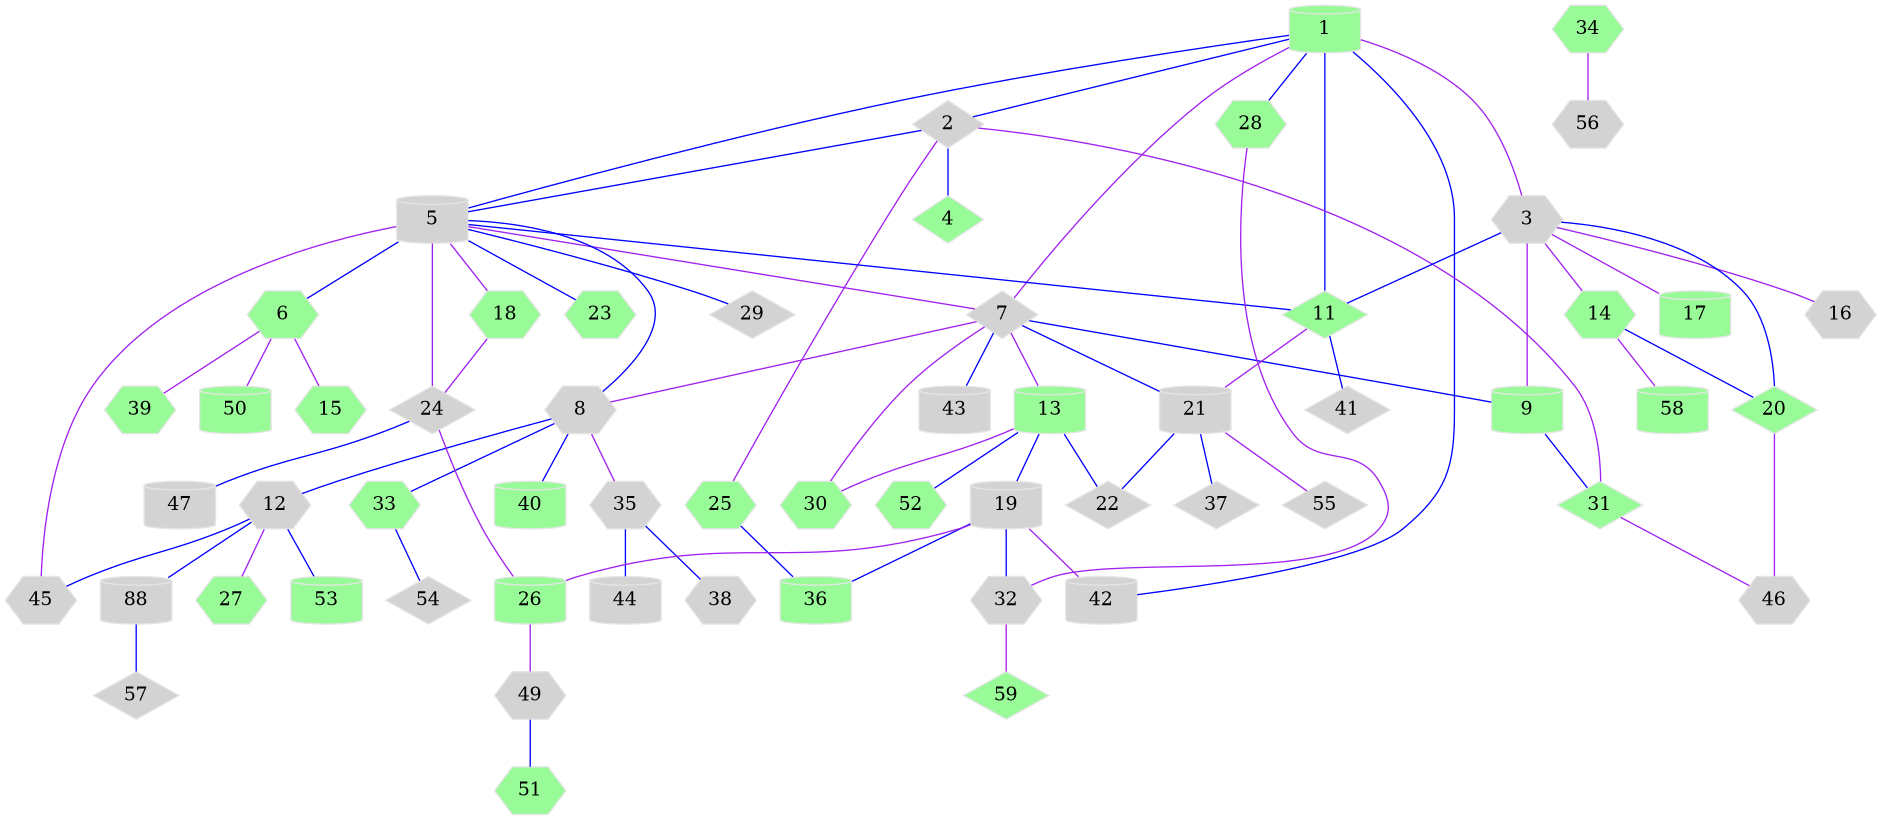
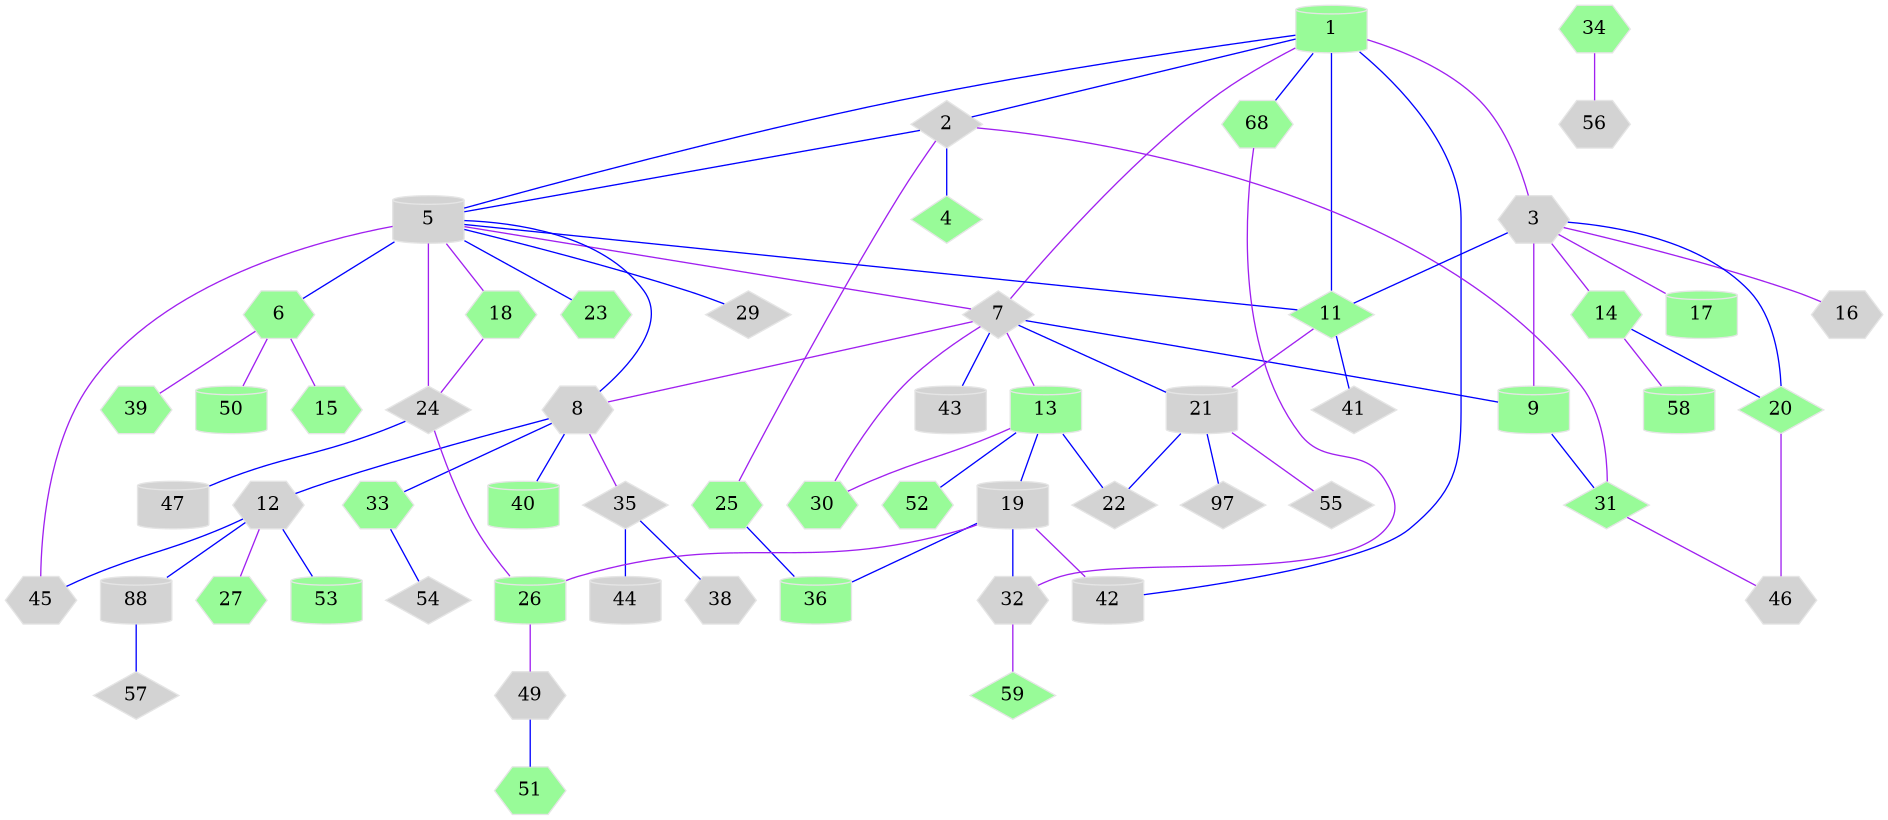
node "28": label "28" -> "68"
node "35": shape hexagon -> diamond
node "37": label "37" -> "97"
